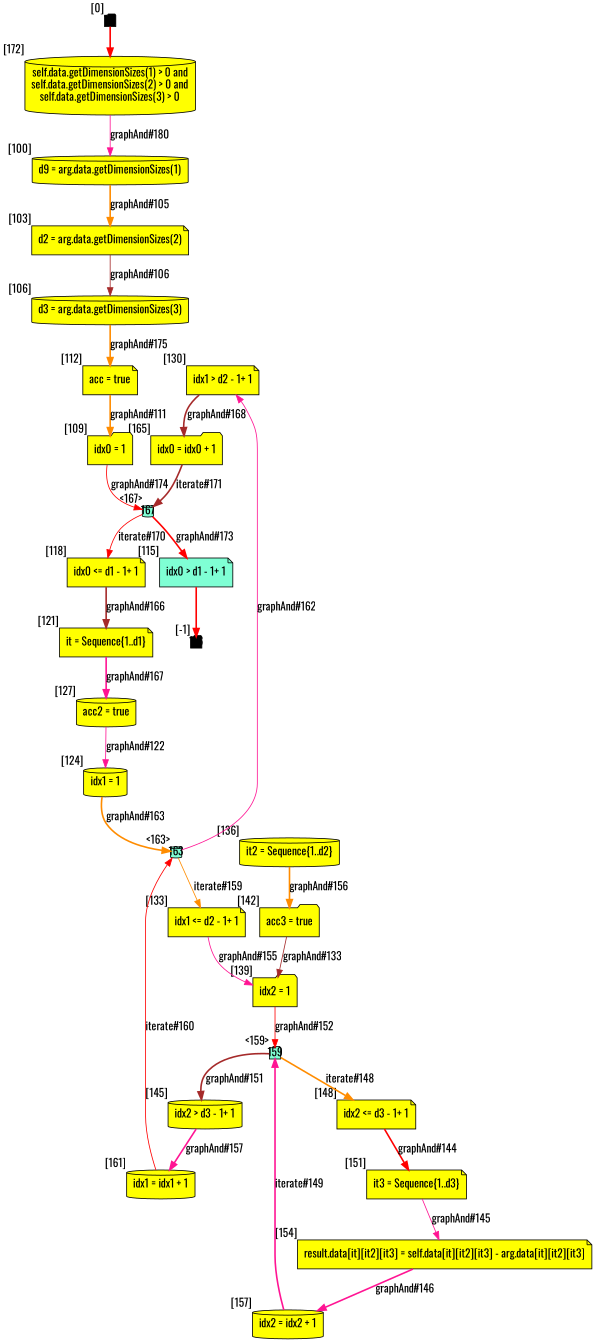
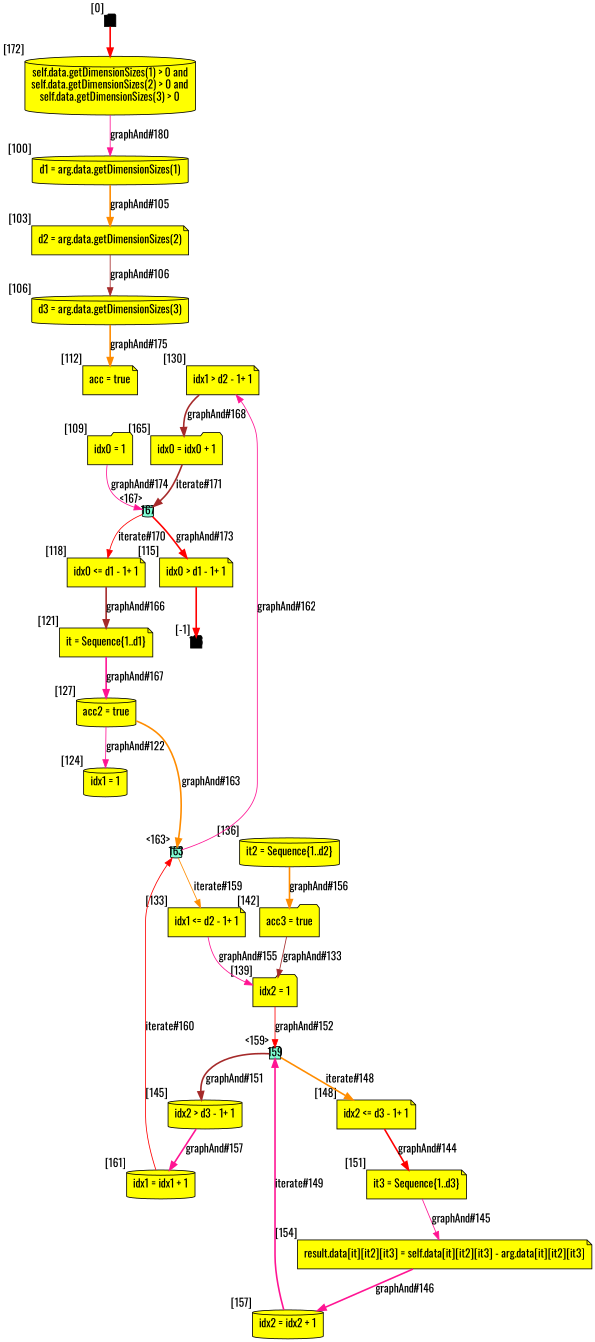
node "d9 = arg.data.getDimensionSizes(1) [100]": label "d9 = arg.data.getDimensionSizes(1) [100]" -> "d1 = arg.data.getDimensionSizes(1) [100]"
edge "acc = true [112]" -> "idx0 = 1 [109]": removed, label "graphAnd#111"
edge "idx0 = 1 [109]" -> "167 <167>": color red -> deeppink
node "idx0 > d1 - 1+ 1 [115]": fillcolor aquamarine -> yellow
edge "idx1 = 1 [124]" -> "163 <163>": now "acc2 = true [127]" -> "163 <163>"
